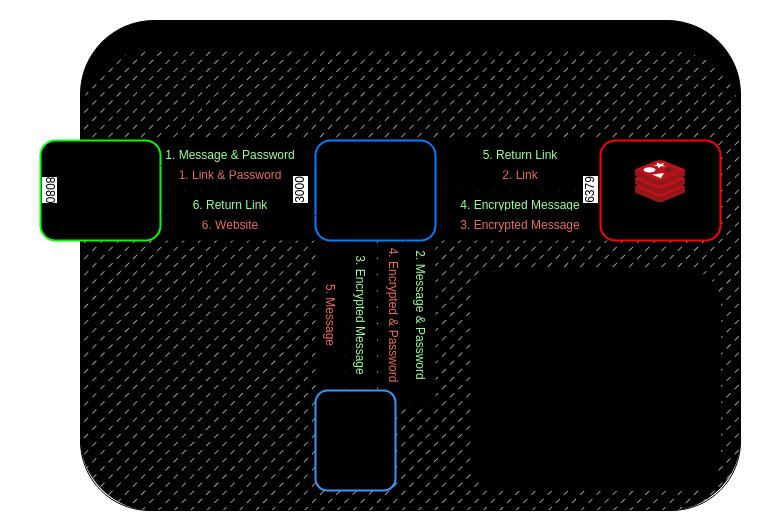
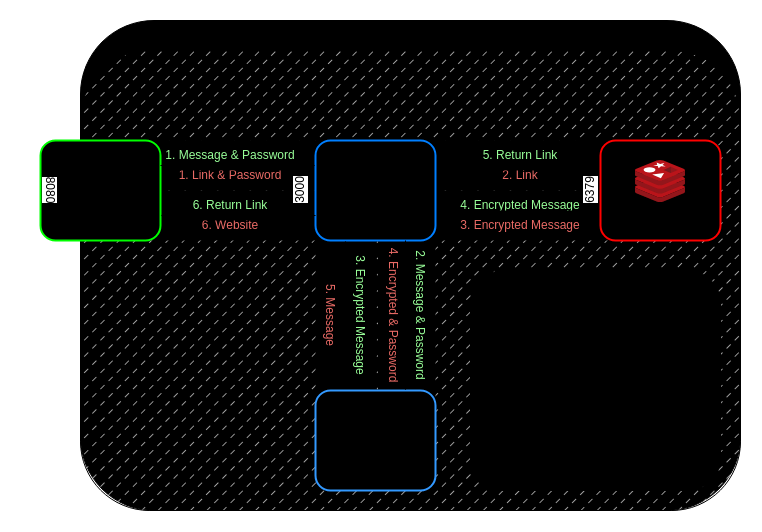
node "Cipher Golang": size 80x100 -> 120x100
